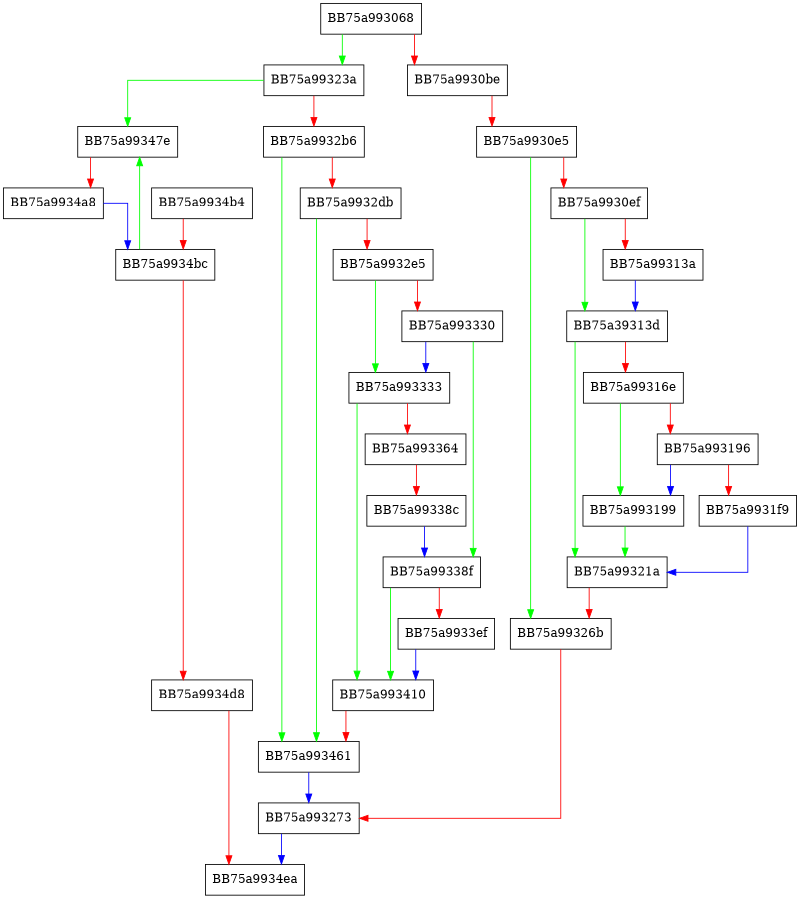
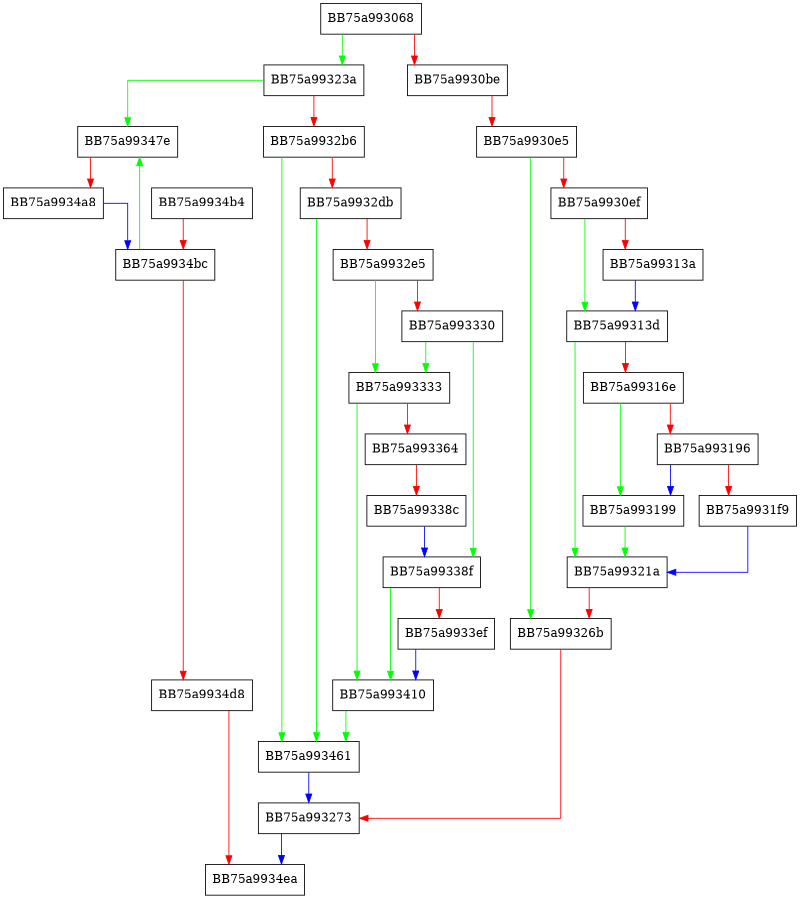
node "BB75a39313d": label "BB75a39313d" -> "BB75a99313d"
edge "BB75a993330" -> "BB75a993333": color blue -> green
edge "BB75a993410" -> "BB75a993461": color red -> green
